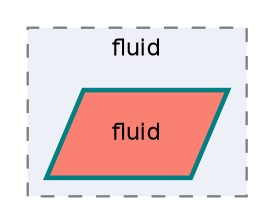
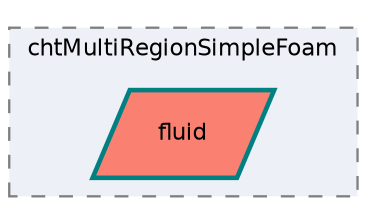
cluster "fluid": label "fluid" -> "chtMultiRegionSimpleFoam"
